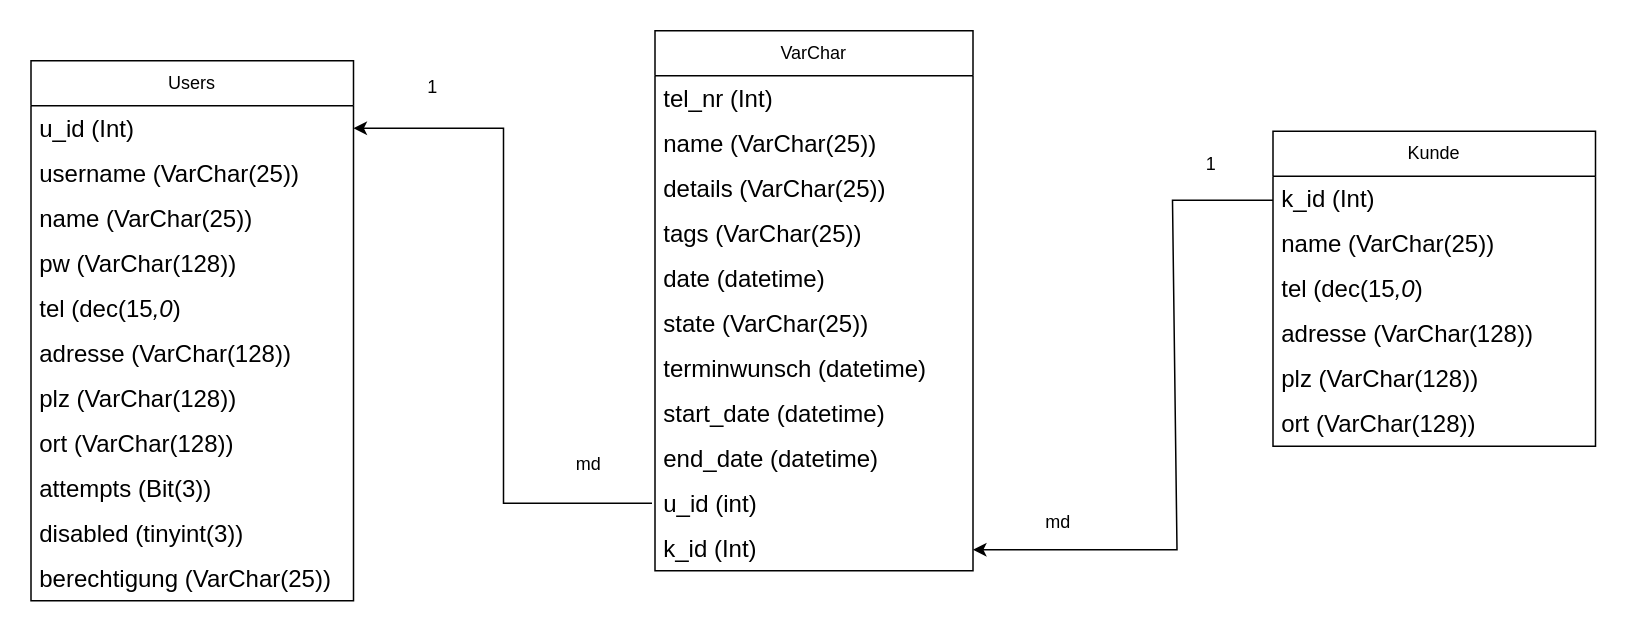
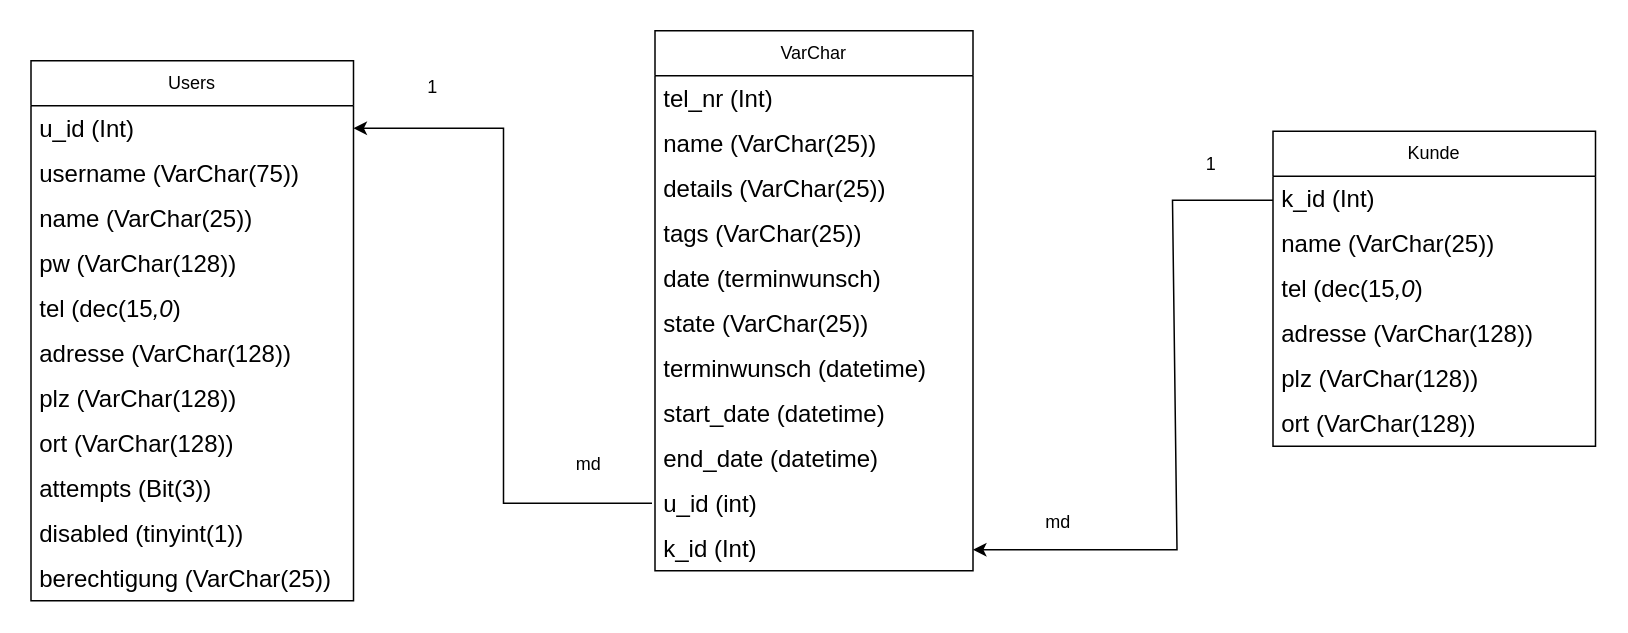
node "username (VarChar(25))": label "username (VarChar(25))" -> "username (VarChar(75))"
node "date (datetime)": label "date (datetime)" -> "date (terminwunsch)"
node "disabled (tinyint(3))": label "disabled (tinyint(3))" -> "disabled (tinyint(1))"
